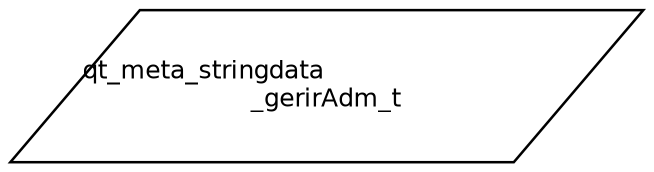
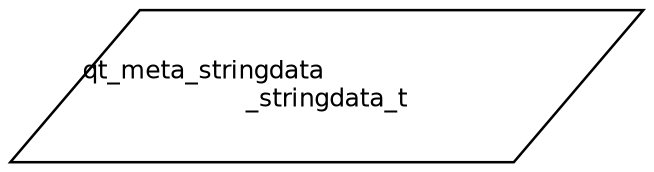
node "qt_meta_stringdata _gerirAdm_t": label "qt_meta_stringdata _gerirAdm_t" -> "qt_meta_stringdata _stringdata_t"
